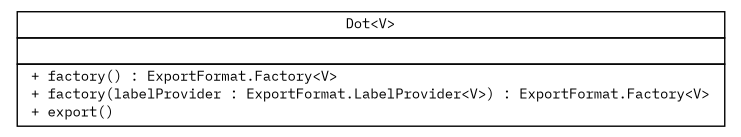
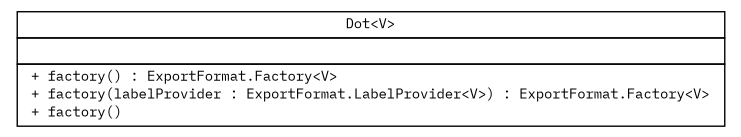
node "Dot<V>": text "+ export()" -> "+ factory()"
